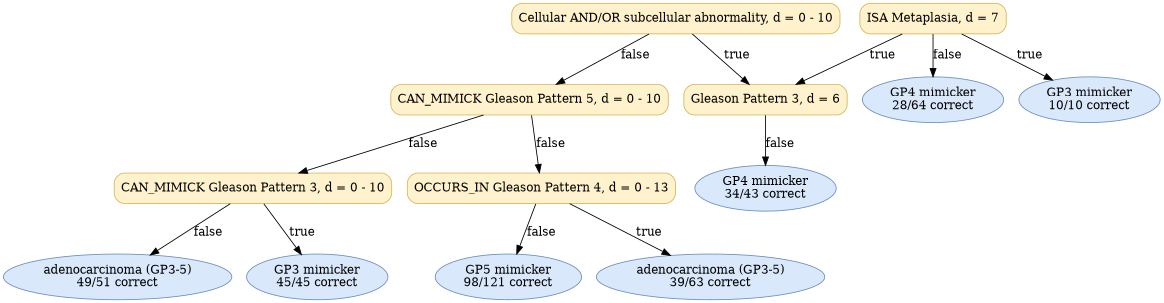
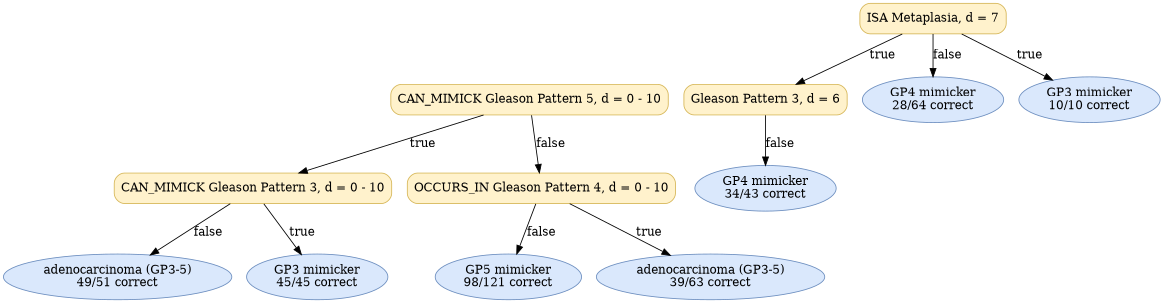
node "Cellular AND/OR subcellular abnormality, d = 0 - 10": removed
edge "CAN_MIMICK Gleason Pattern 5, d = 0 - 10" -> "CAN_MIMICK Gleason Pattern 3, d = 0 - 10": label "false" -> "true"
node "OCCURS_IN Gleason Pattern 4, d = 0 - 13": label "OCCURS_IN Gleason Pattern 4, d = 0 - 13" -> "OCCURS_IN Gleason Pattern 4, d = 0 - 10"
